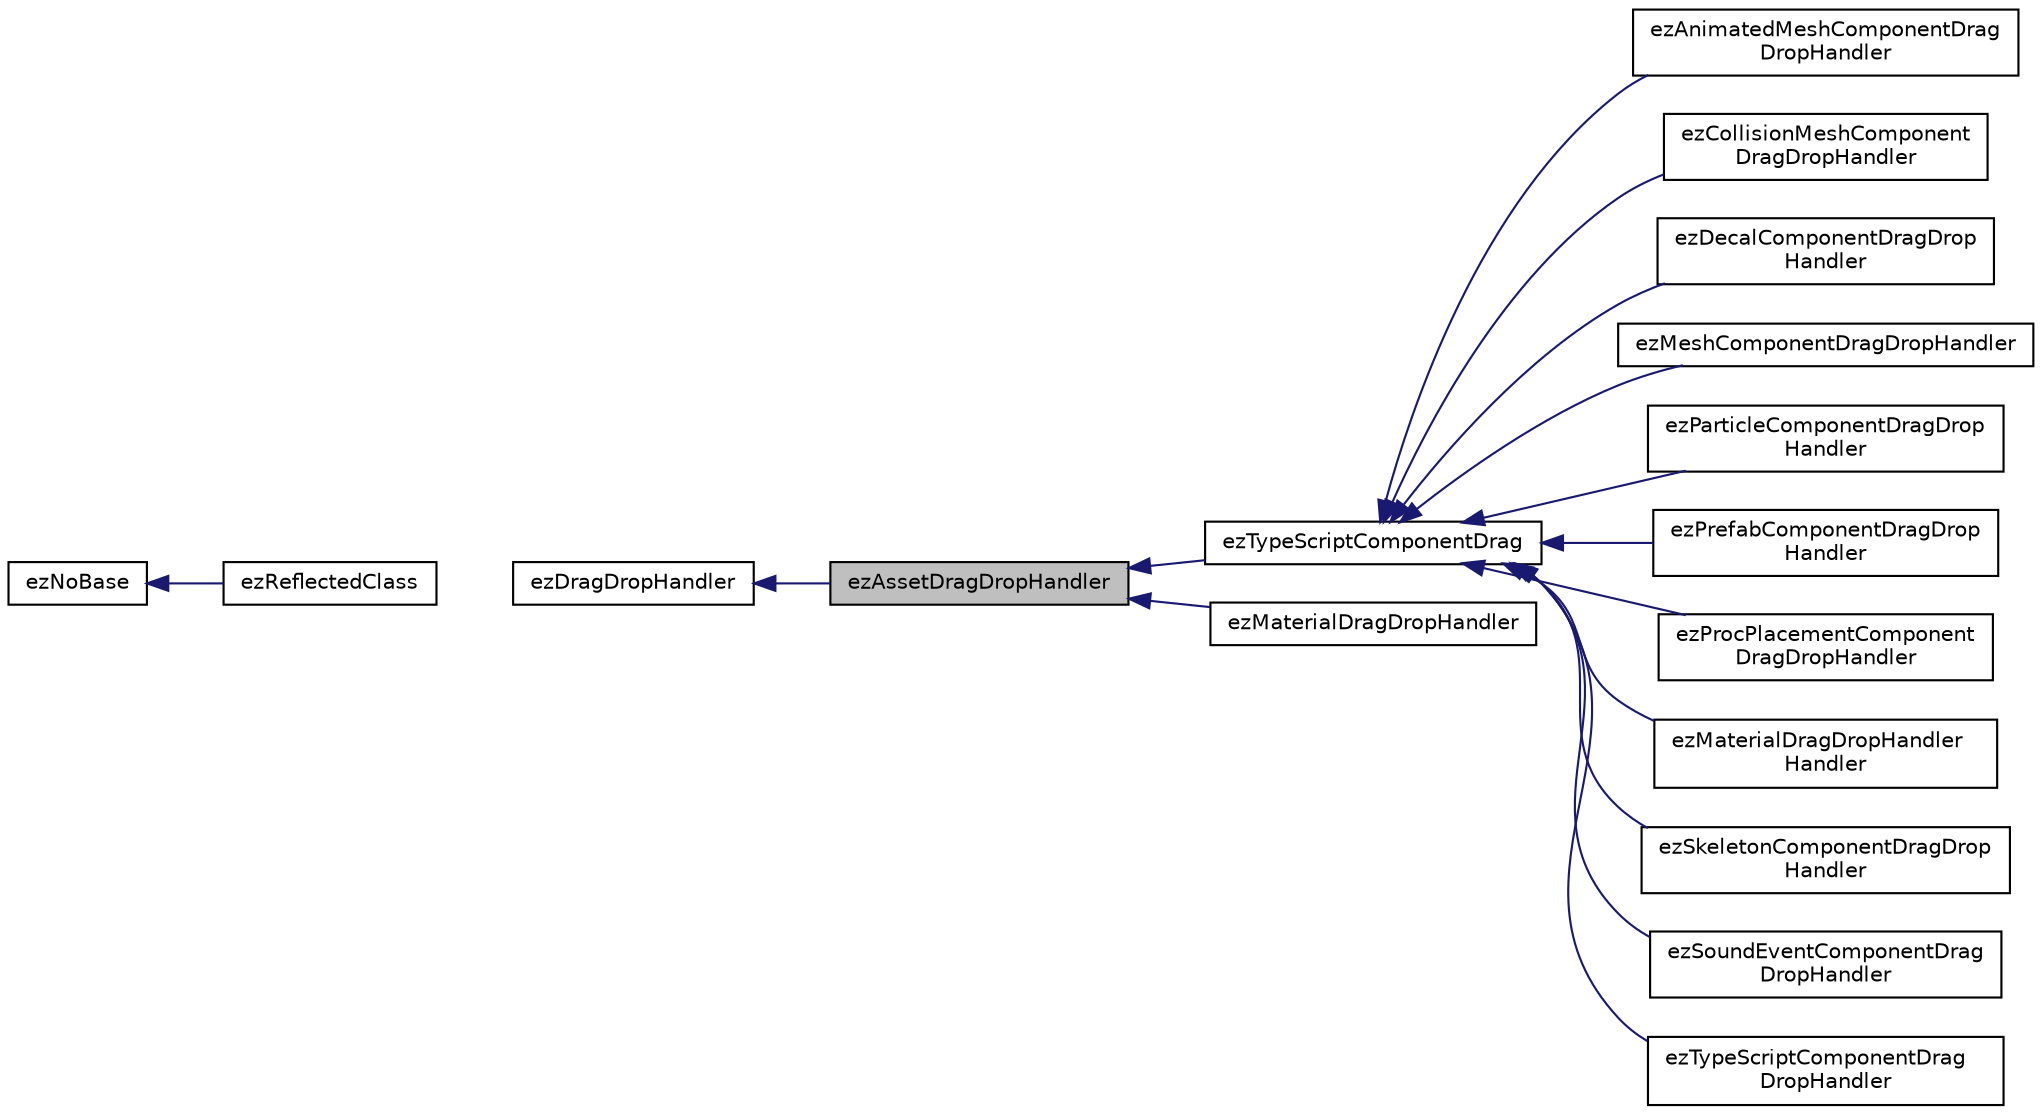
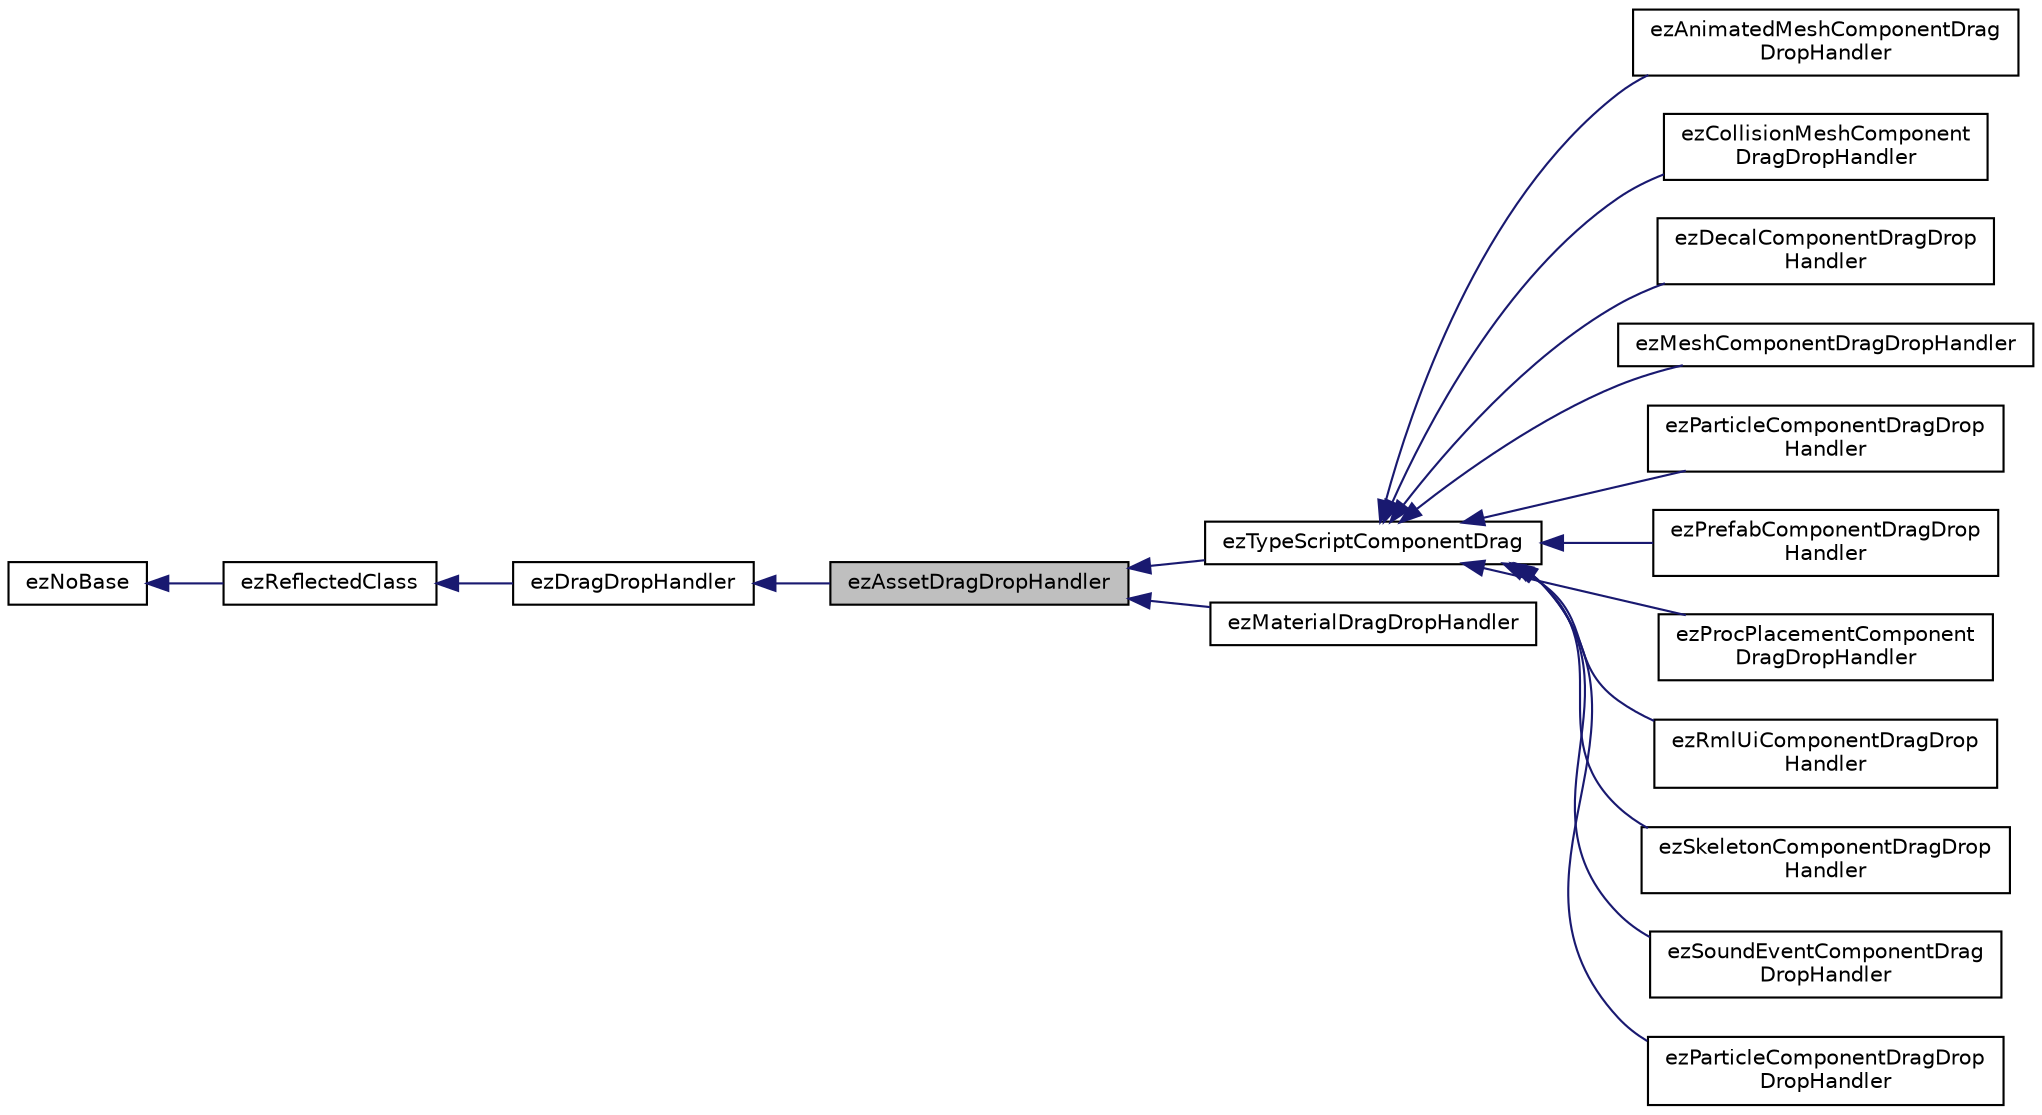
edge "ezDragDropHandler" -> "ezReflectedClass": added
node "ezMaterialDragDropHandler Handler": label "ezMaterialDragDropHandler Handler" -> "ezRmlUiComponentDragDrop Handler"
node "ezTypeScriptComponentDrag DropHandler": label "ezTypeScriptComponentDrag DropHandler" -> "ezParticleComponentDragDrop DropHandler"
